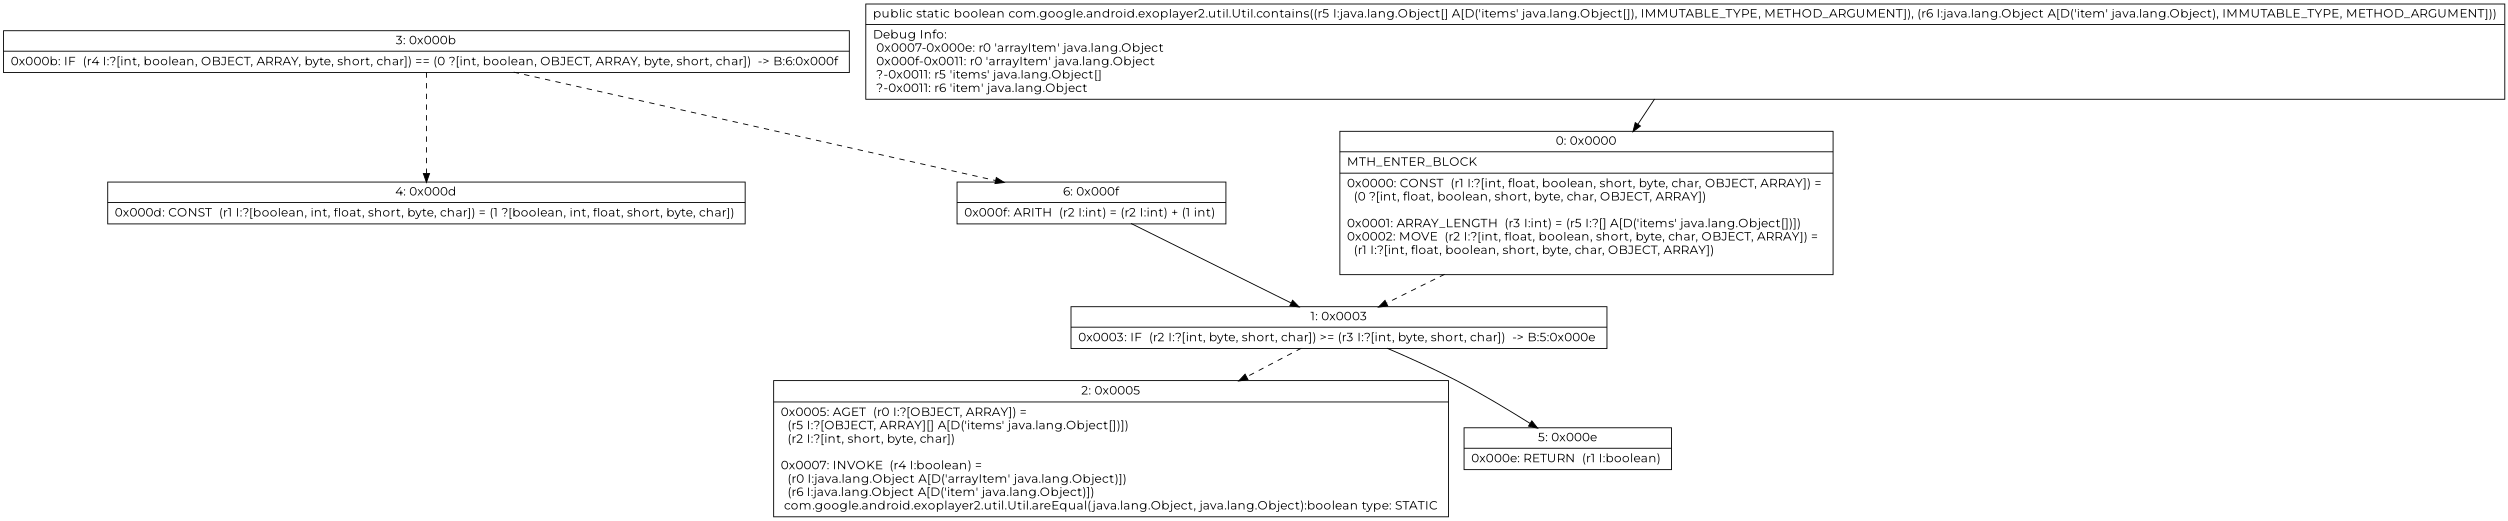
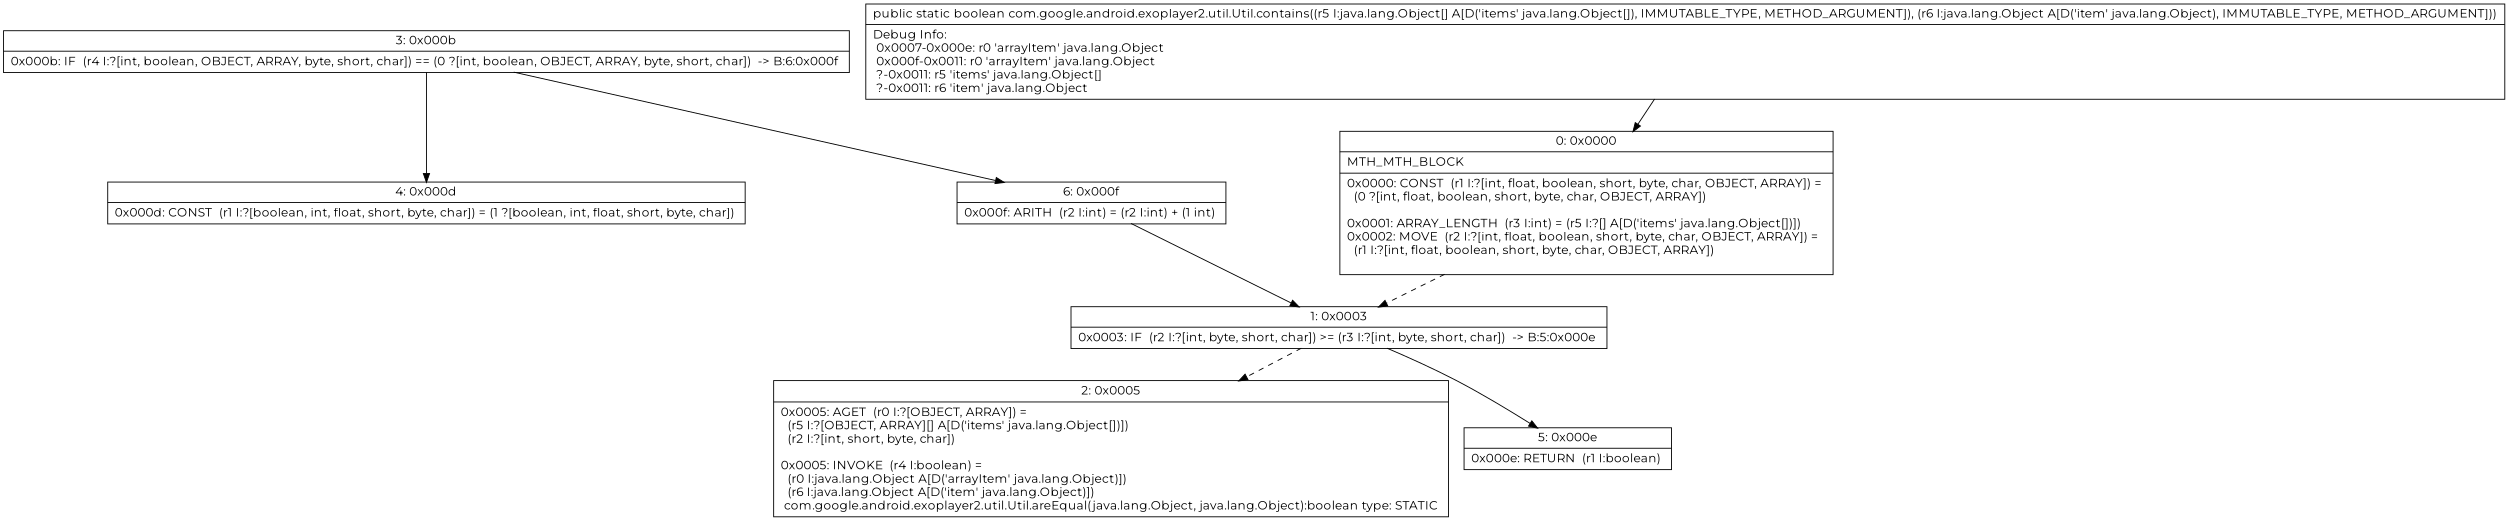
edge "3: 0x000b" -> "4: 0x000d": style dashed -> solid
edge "3: 0x000b" -> "6: 0x000f": style dashed -> solid
node "0: 0x0000": text "MTH_ENTER_BLOCK" -> "MTH_MTH_BLOCK"
node "2: 0x0005": text "0x0007: INVOKE  (r4 I:boolean) =" -> "0x0005: INVOKE  (r4 I:boolean) ="
